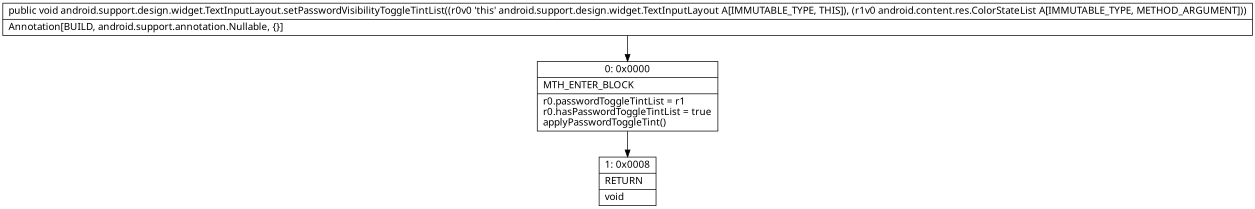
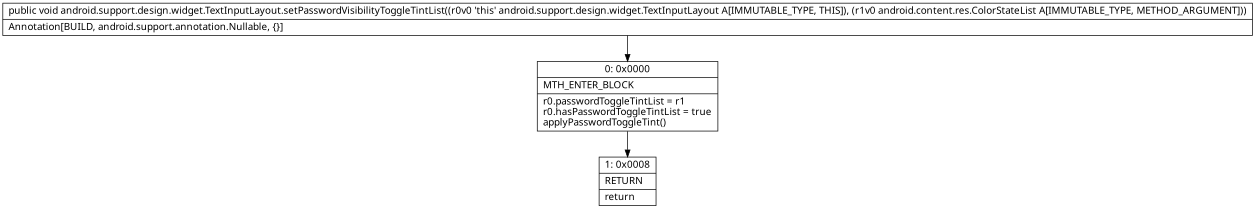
node "1: 0x0008": text "void" -> "return"
